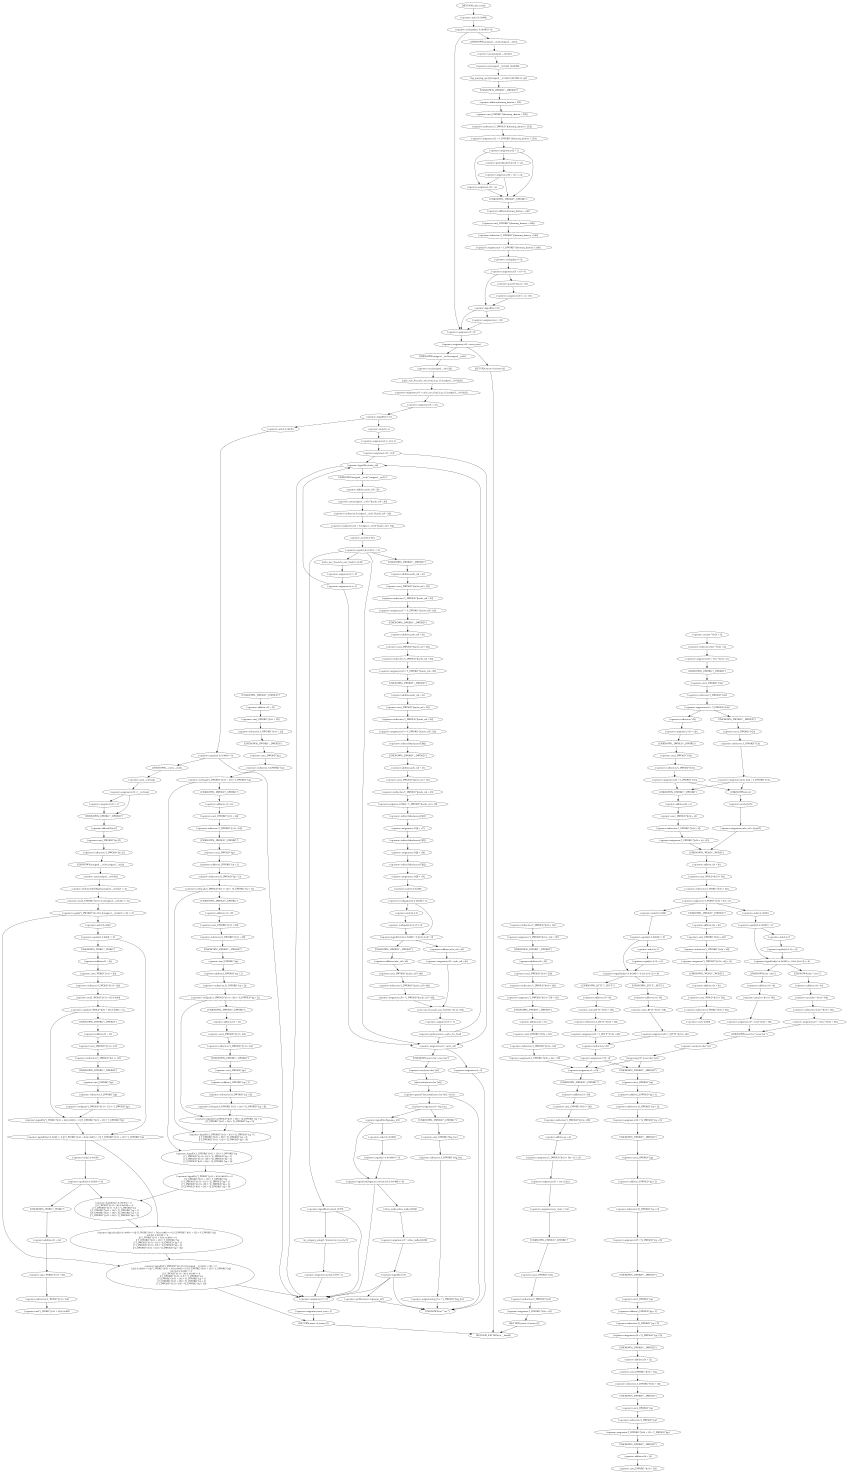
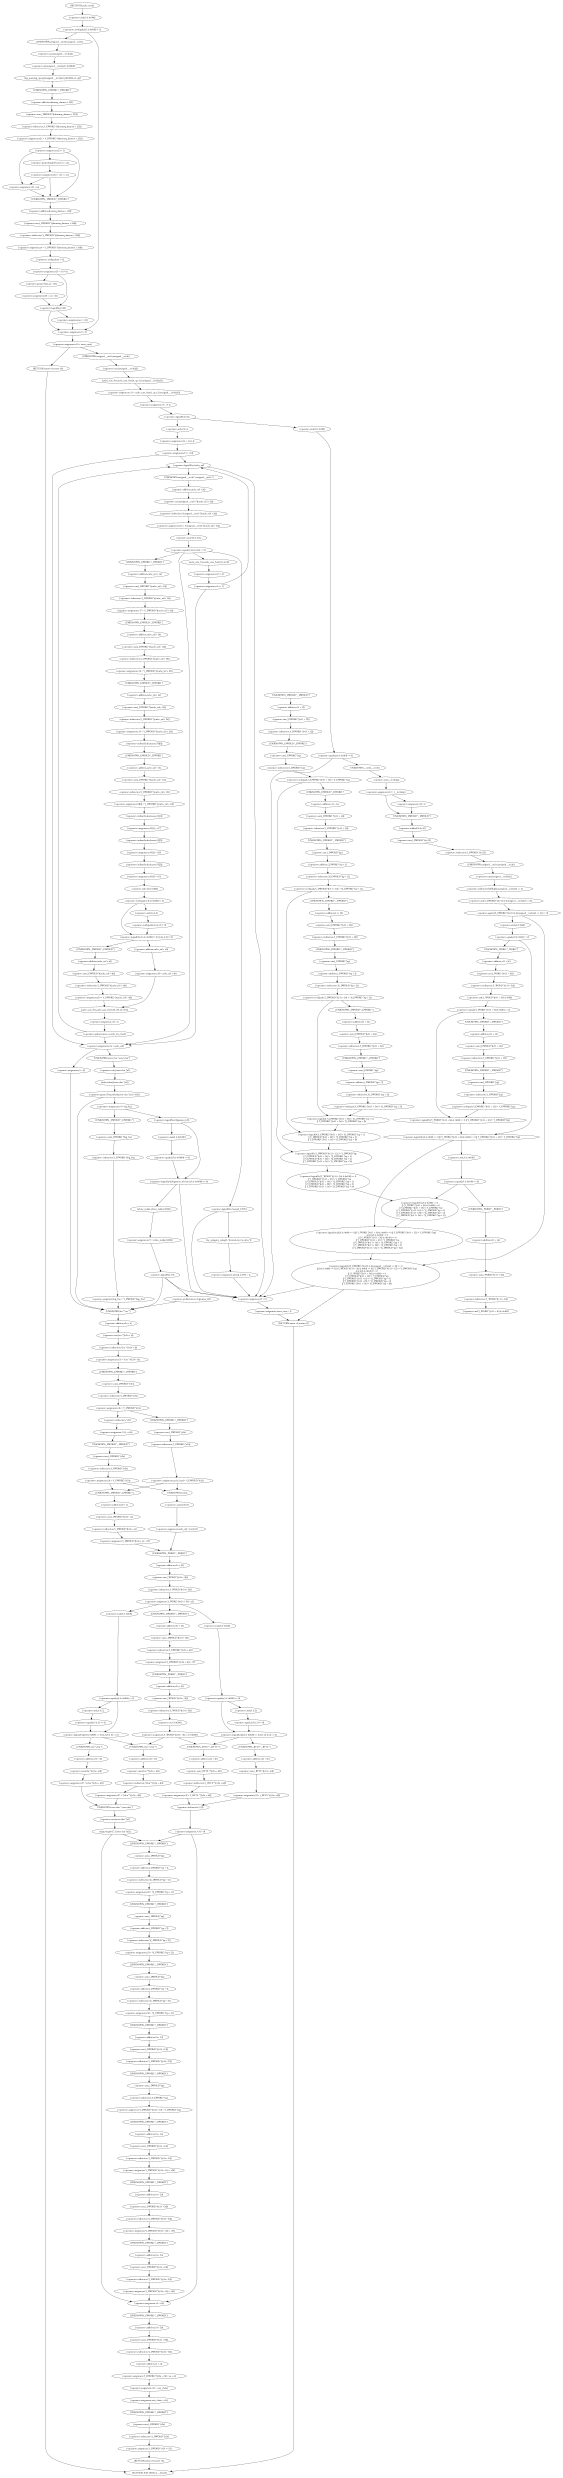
node "(<operator>.addition,v24 + 4)": added
node "(<operator>.assignment,*(_WORD *)(v24 + 36) = a5 | 0x200)": added
edge "(<operator>.cast,(_DWORD *)(v24 + 16))" -> "(<operator>.indirection,*(_DWORD *)(v24 + 16))": added
